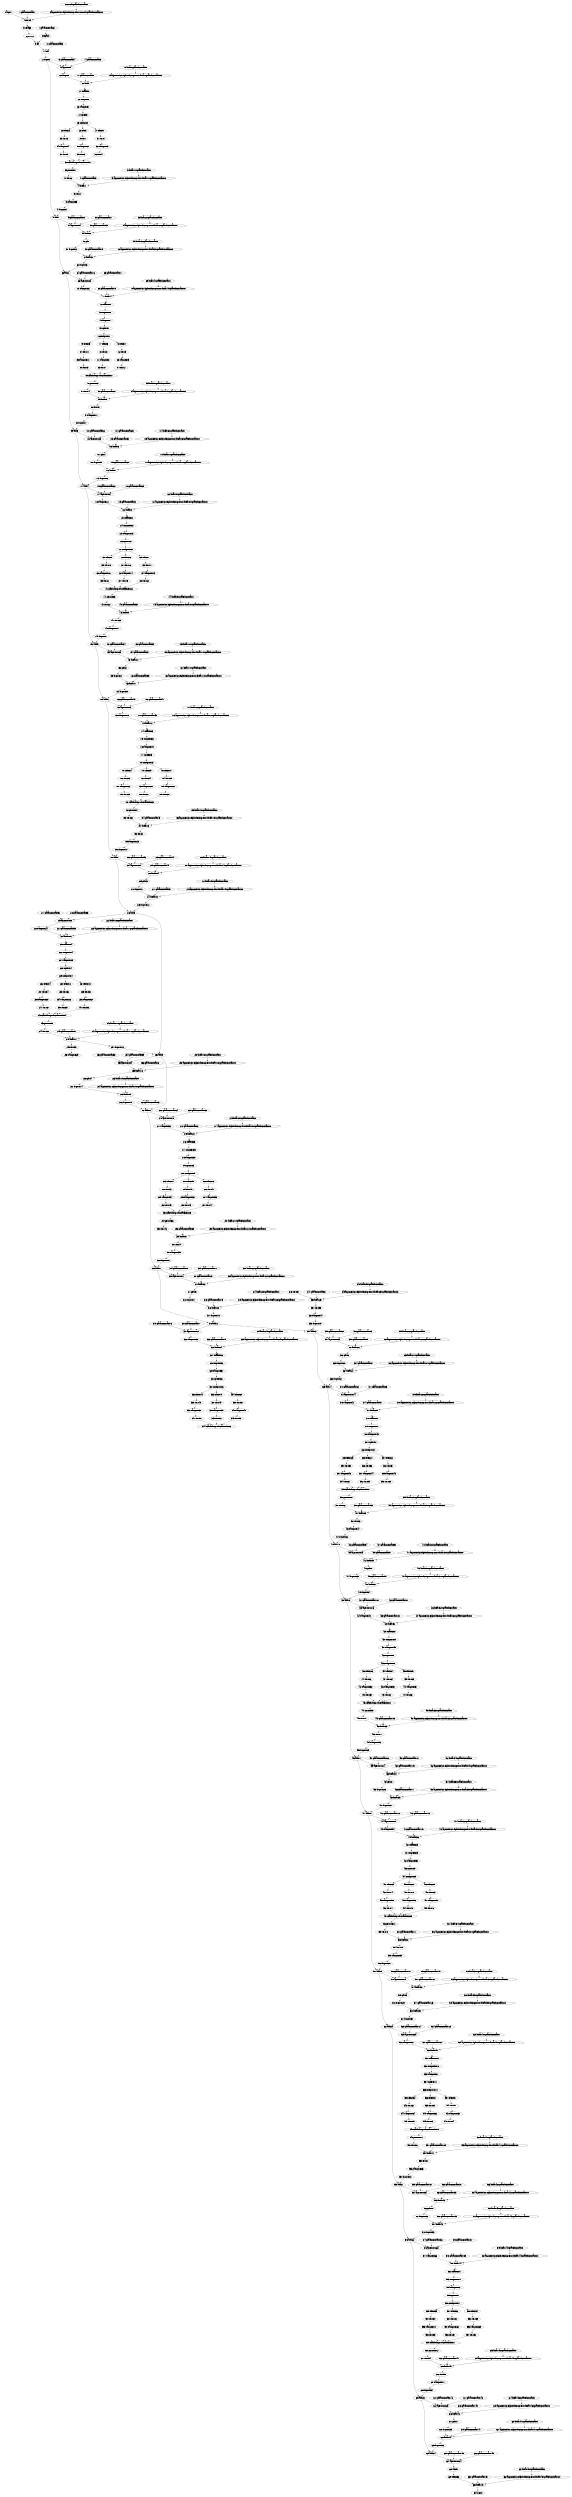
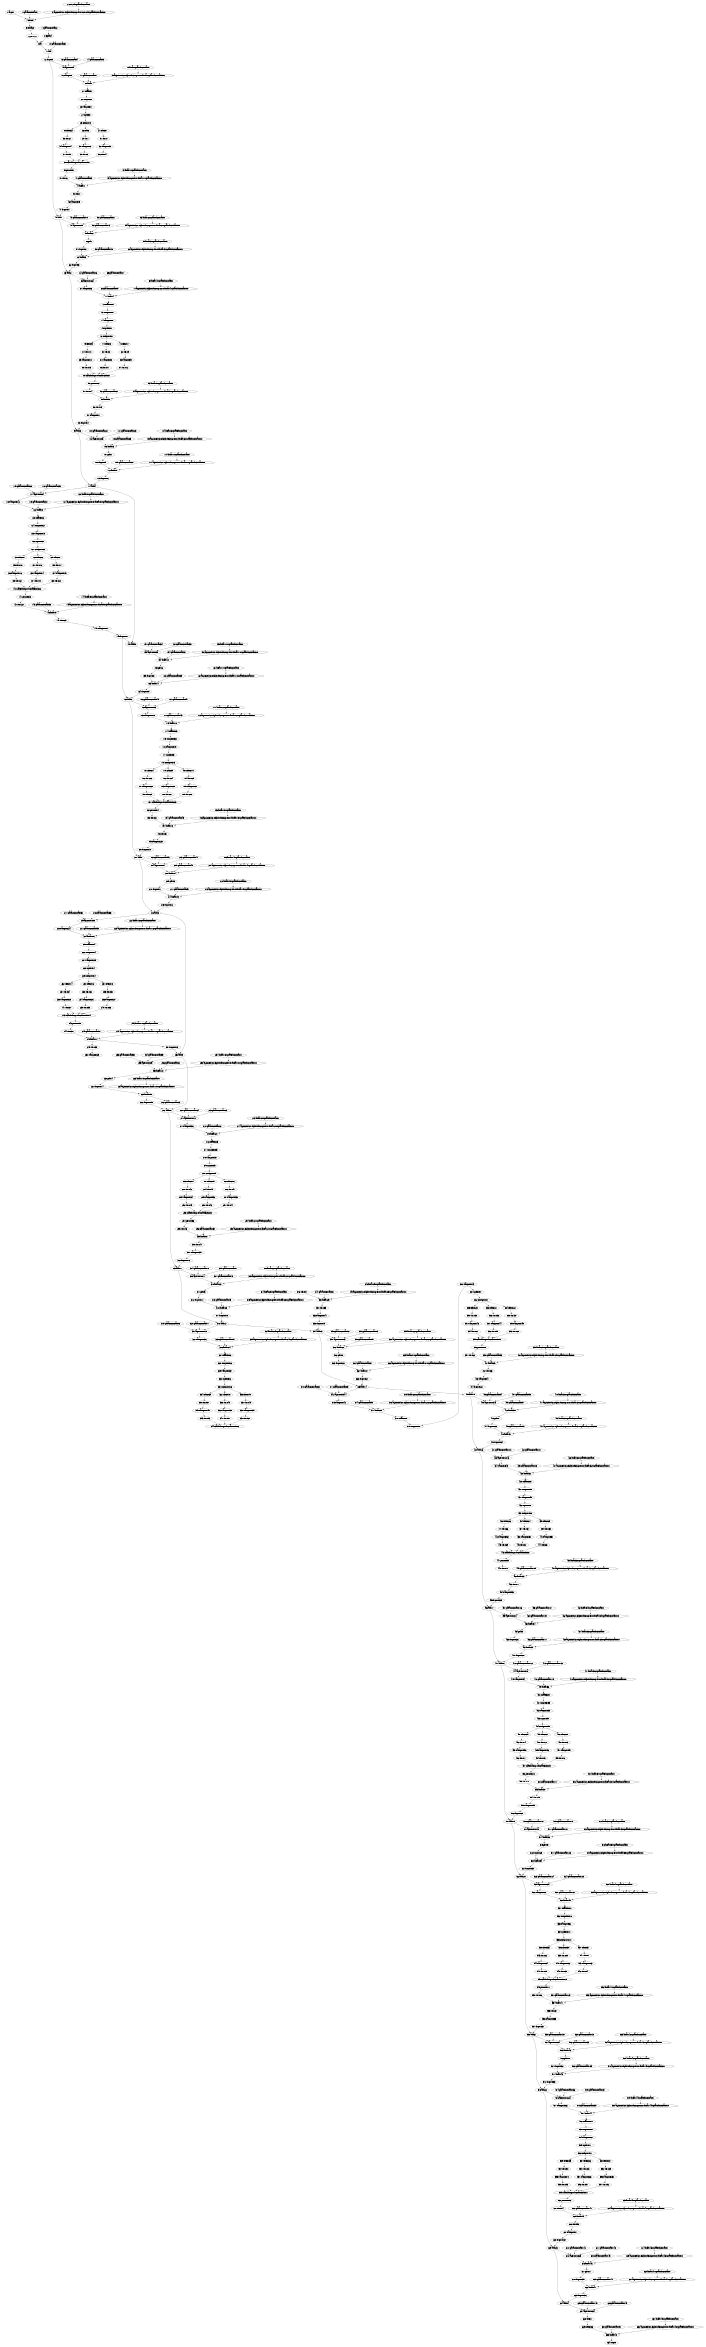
edge "150 add_5" -> "165 add_6": now "149 dropout_7" -> "165 add_6"
edge "379 unsqueeze_7" -> "380 transpose_43": reversed
